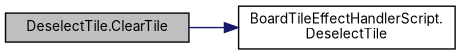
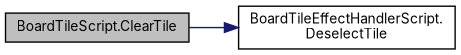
node "DeselectTile.ClearTile": label "DeselectTile.ClearTile" -> "BoardTileScript.ClearTile"
